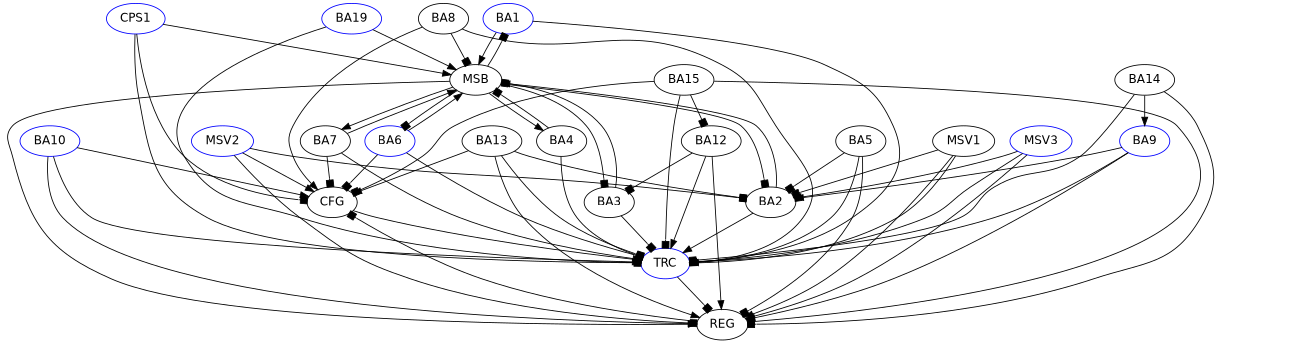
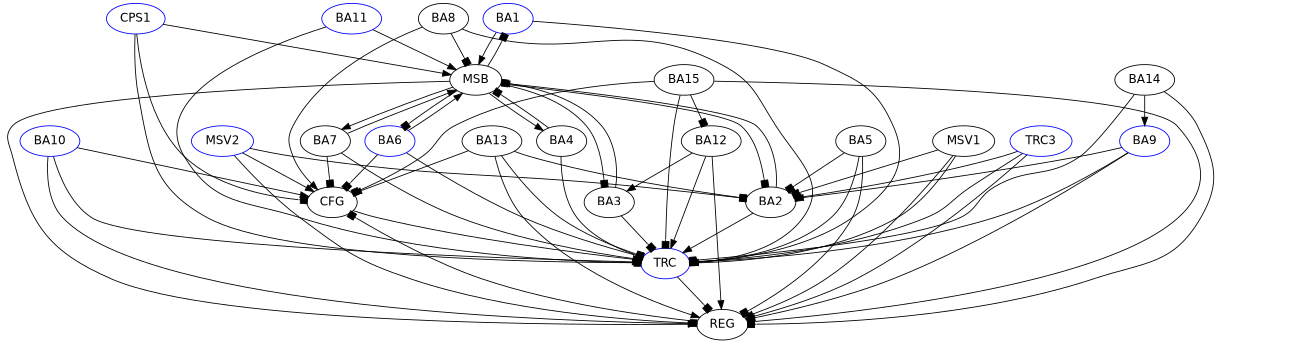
node "BA19": label "BA19" -> "BA11"
node "MSV3": label "MSV3" -> "TRC3"
edge "BA12" -> "BA3": arrowhead box -> normal
